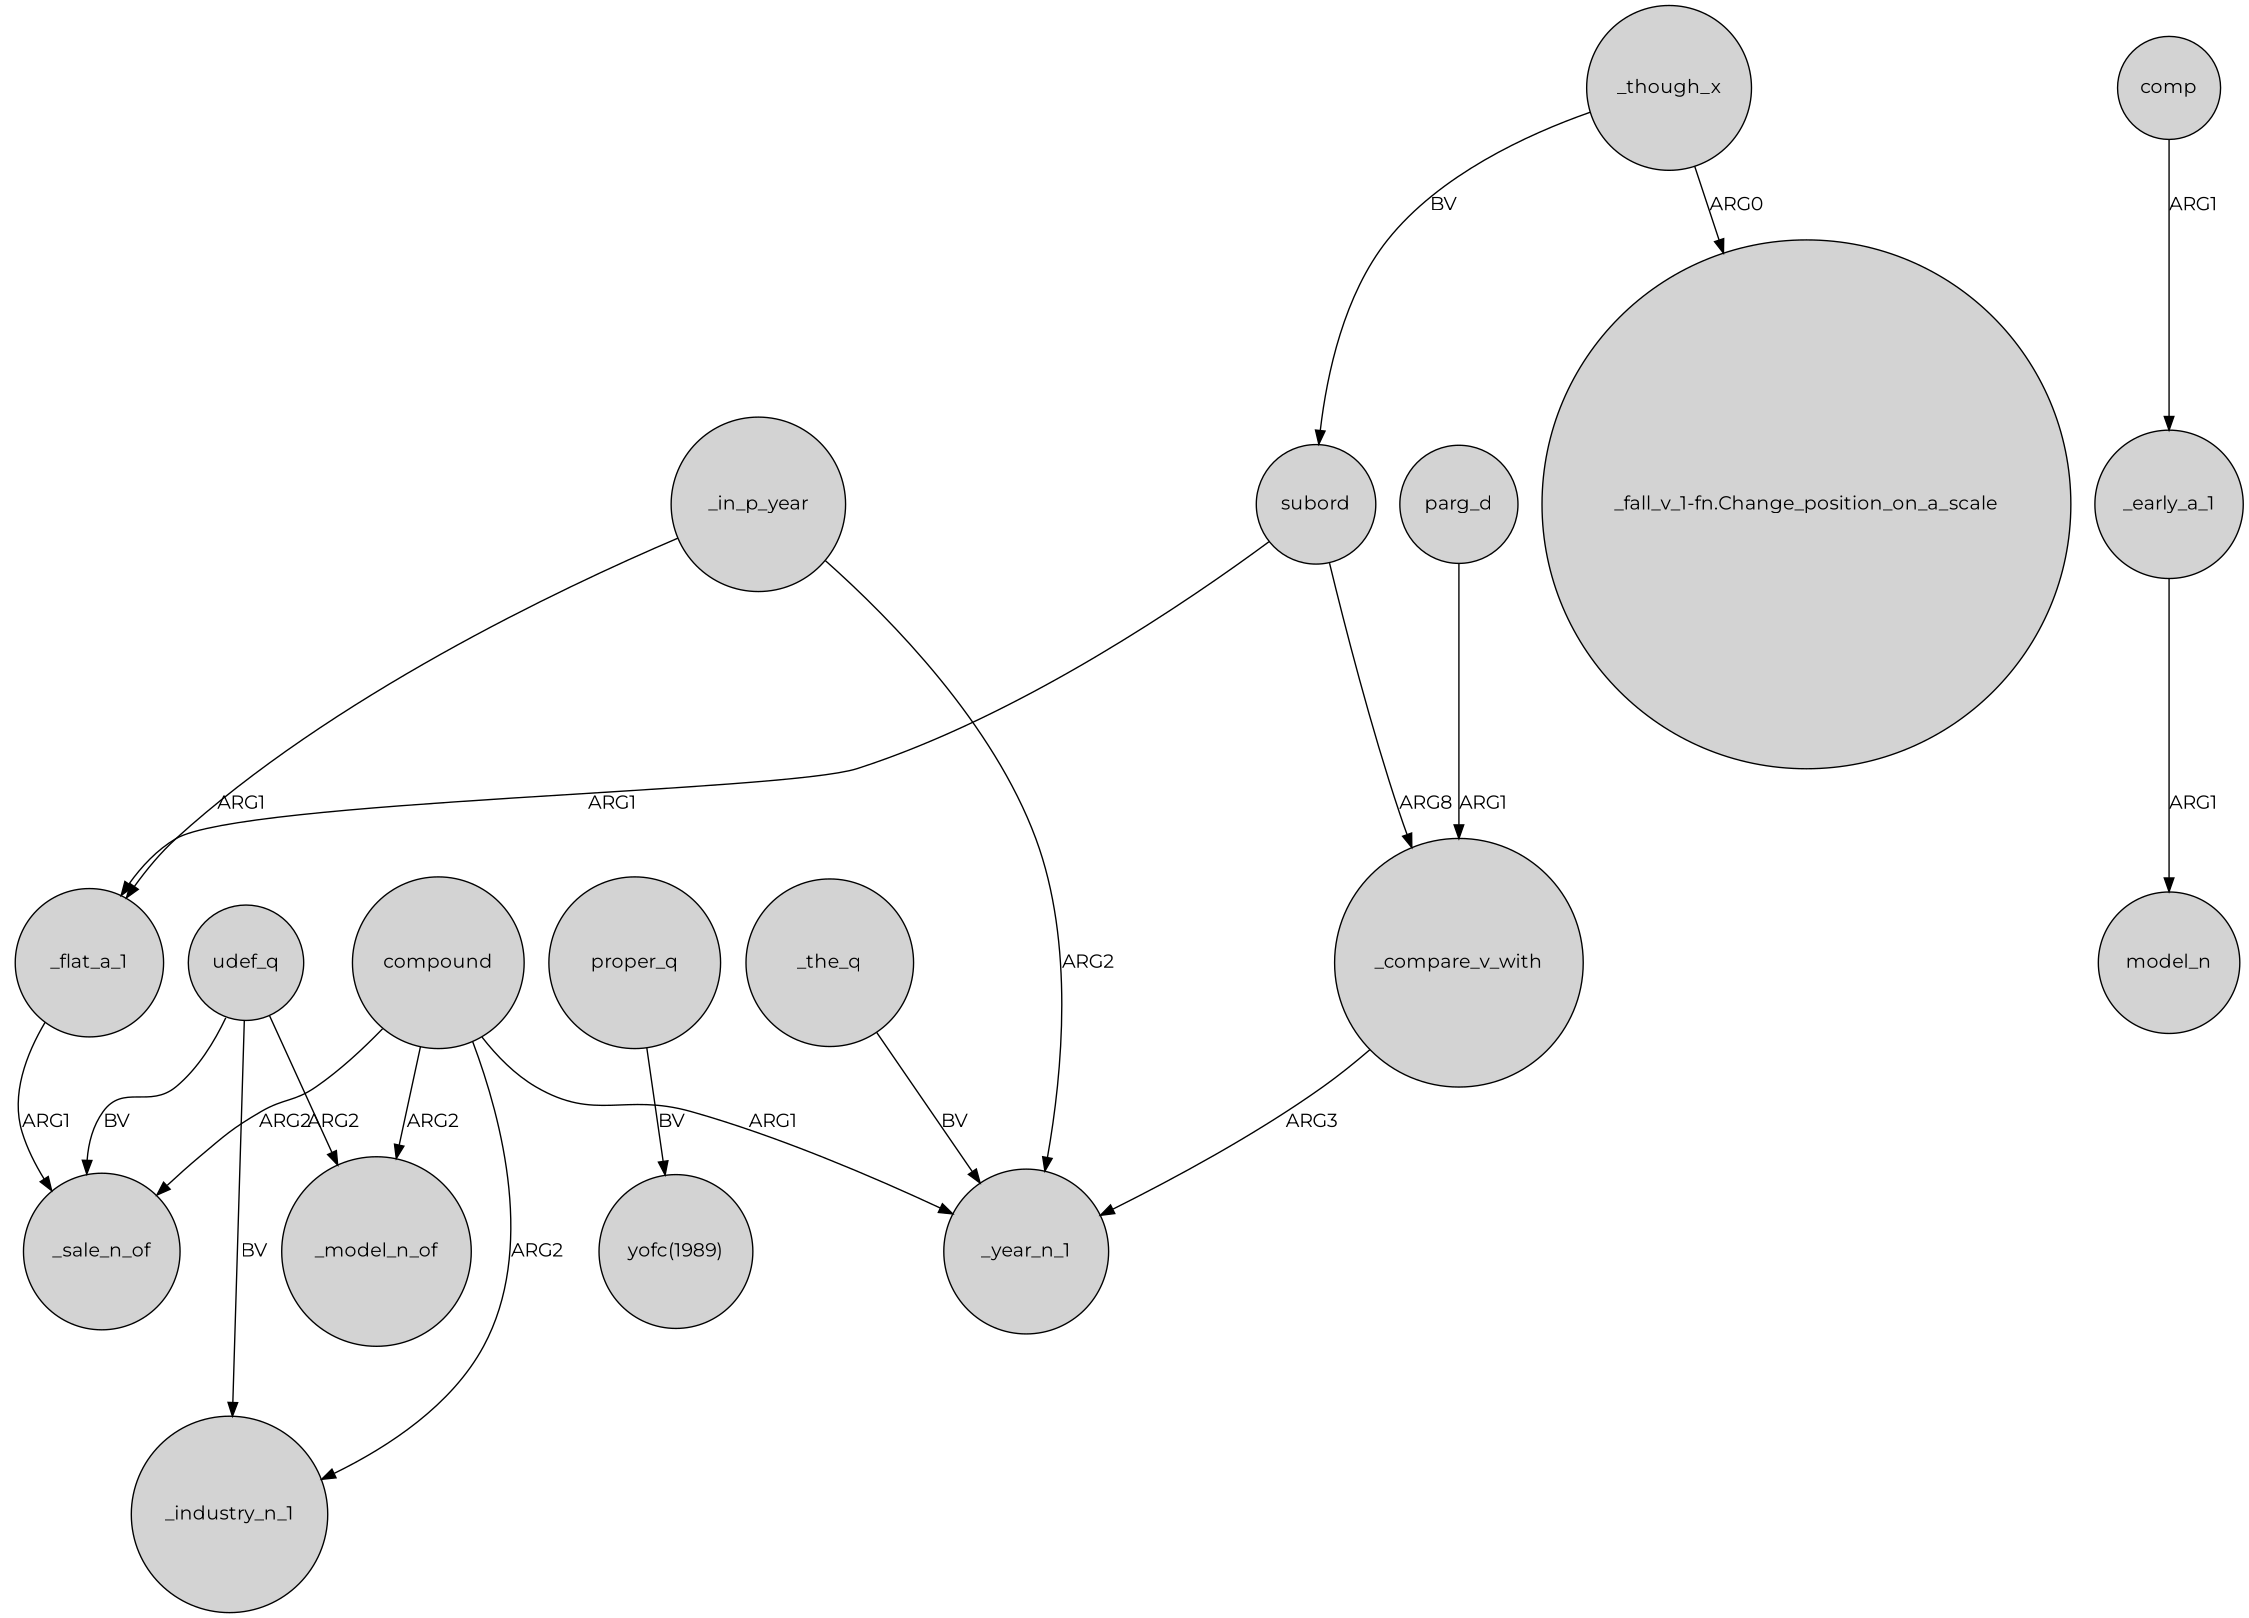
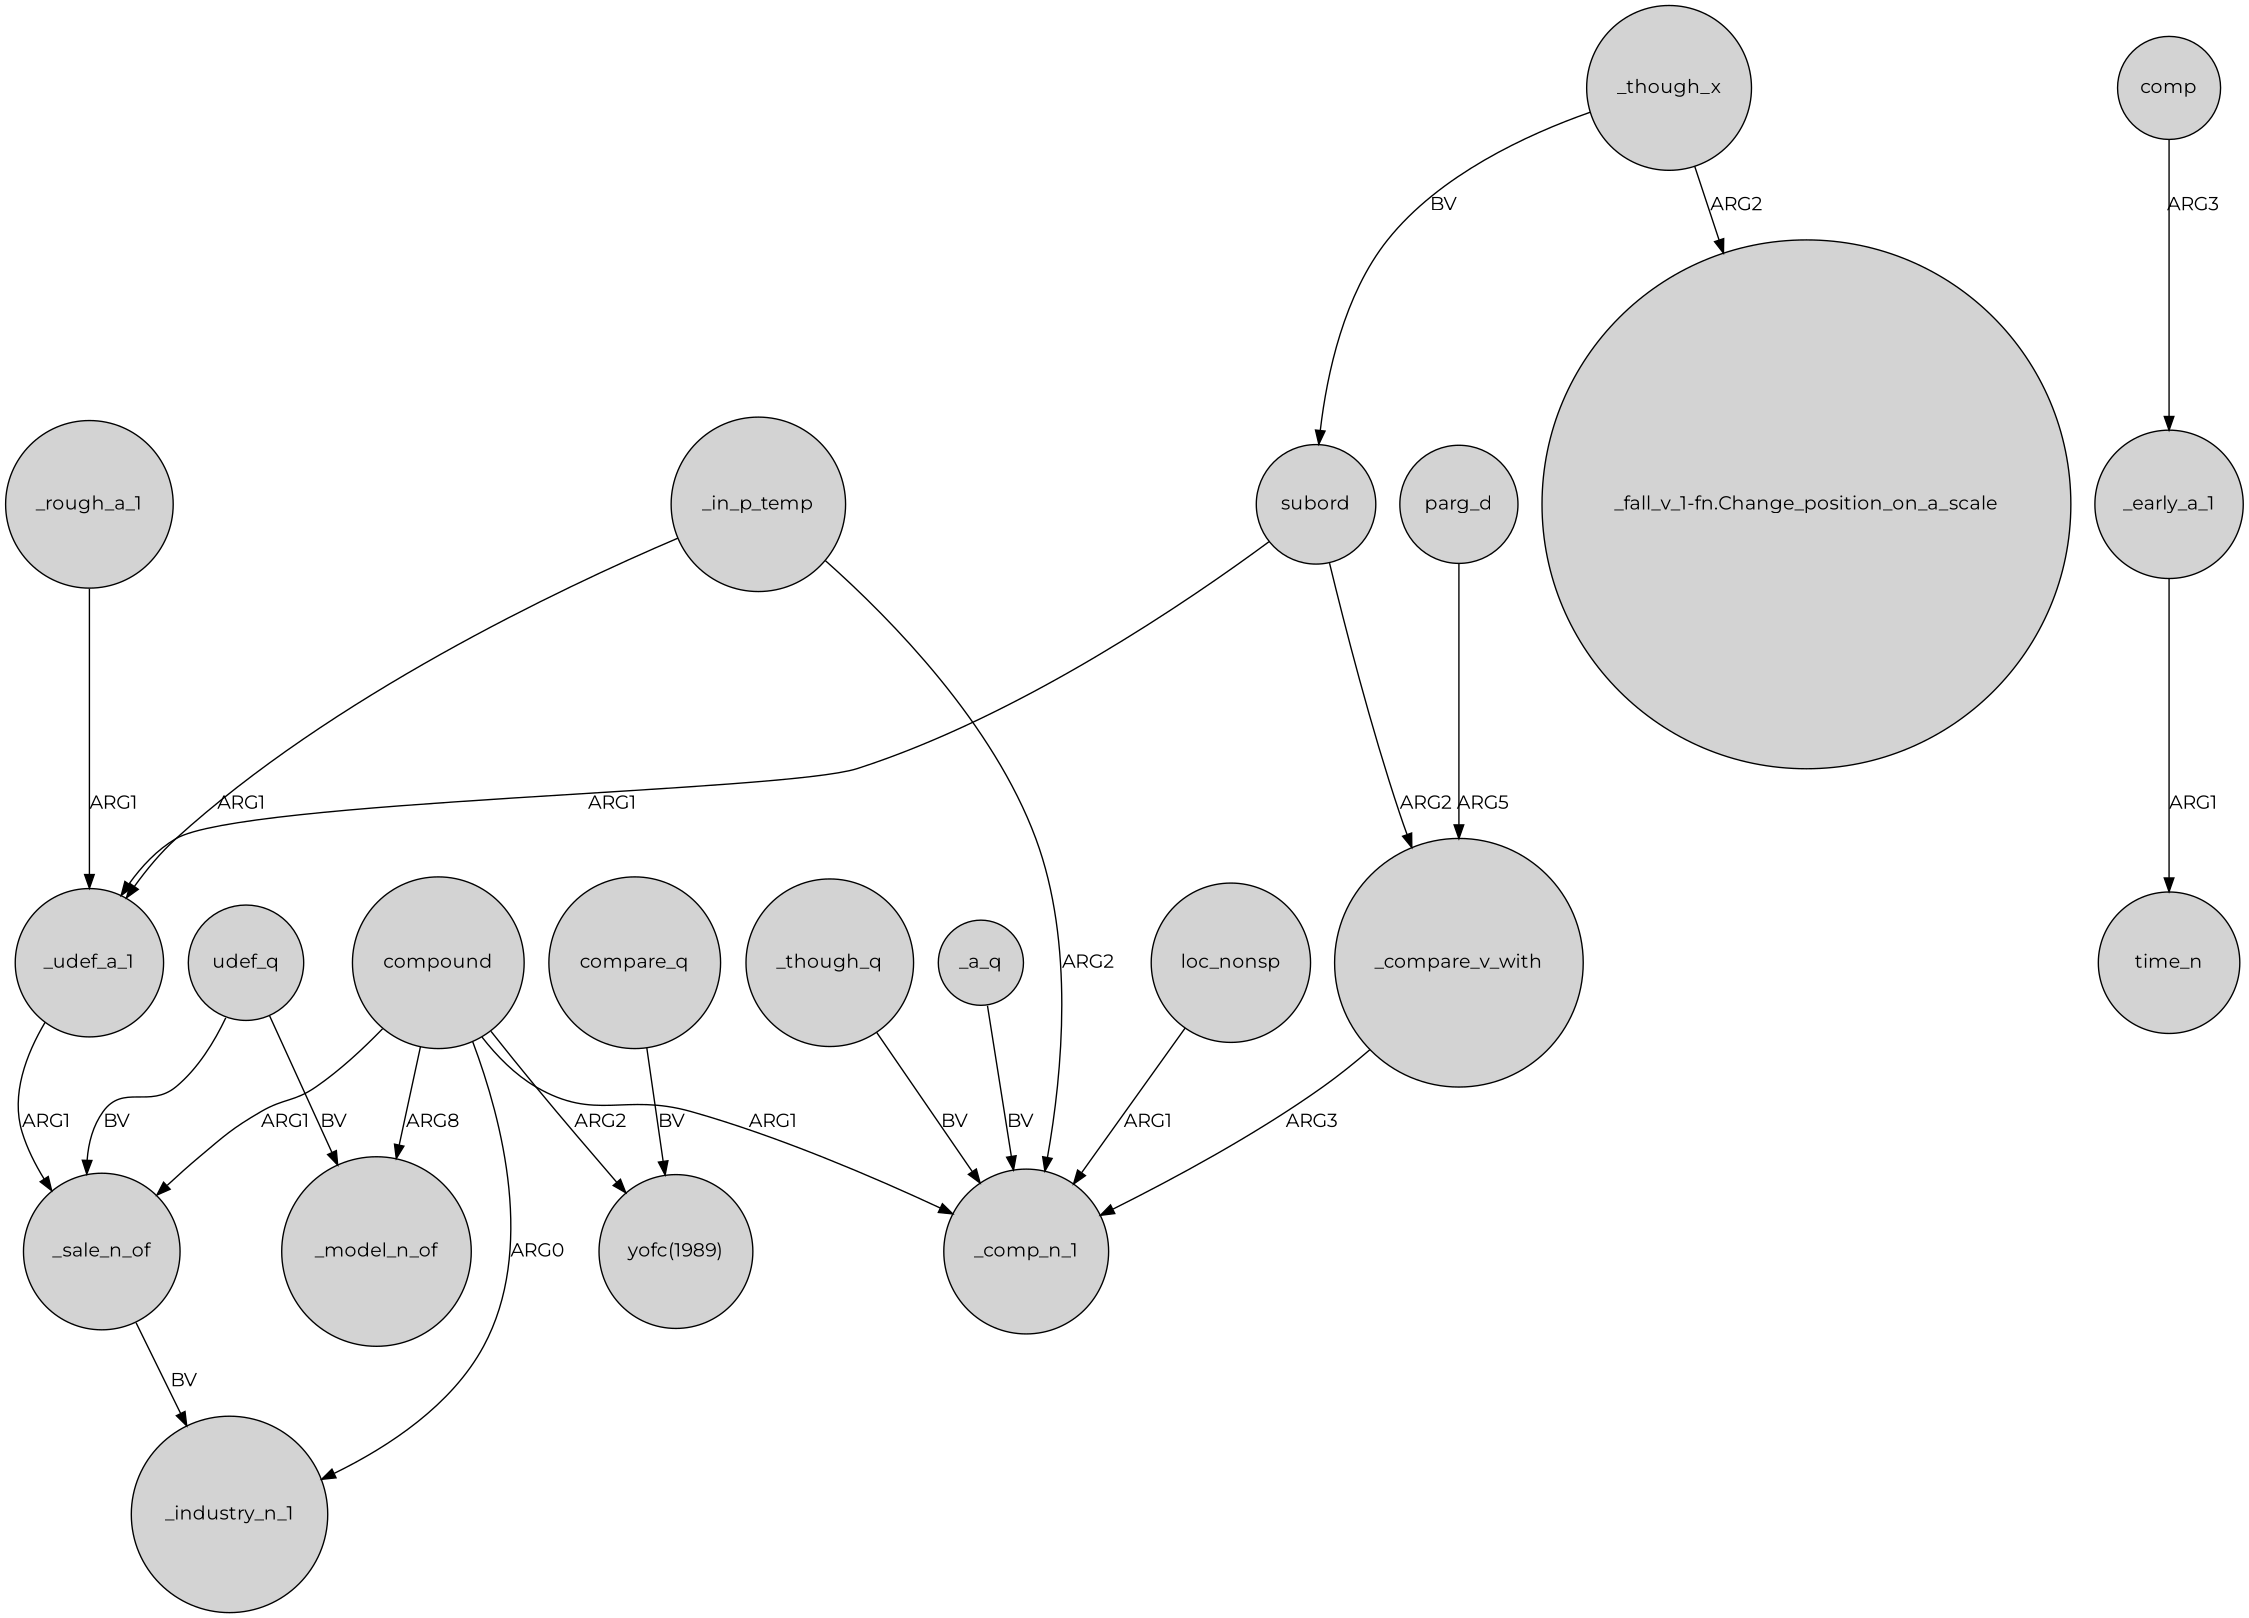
edge "_though_x" -> "_fall_v_1-fn.Change_position_on_a_scale": label "ARG0" -> "ARG2"
edge "comp" -> "_early_a_1": label "ARG1" -> "ARG3"
node "_rough_a_1": added
node "_in_p_year": label "_in_p_year" -> "_in_p_temp"
edge "subord" -> "_compare_v_with": label "ARG8" -> "ARG2"
edge "parg_d" -> "_compare_v_with": label "ARG1" -> "ARG5"
node "_flat_a_1": label "_flat_a_1" -> "_udef_a_1"
node "proper_q": label "proper_q" -> "compare_q"
node "_the_q": label "_the_q" -> "_though_q"
node "_a_q": added
node "loc_nonsp": added
node "model_n": label "model_n" -> "time_n"
edge "compound" -> "yofc(1989)": added, label "ARG2"
edge "compound" -> "_sale_n_of": label "ARG2" -> "ARG1"
edge "udef_q" -> "_model_n_of": label "ARG2" -> "BV"
edge "compound" -> "_model_n_of": label "ARG2" -> "ARG8"
edge "udef_q" -> "_industry_n_1": now "_sale_n_of" -> "_industry_n_1"
edge "compound" -> "_industry_n_1": label "ARG2" -> "ARG0"
node "_year_n_1": label "_year_n_1" -> "_comp_n_1"
